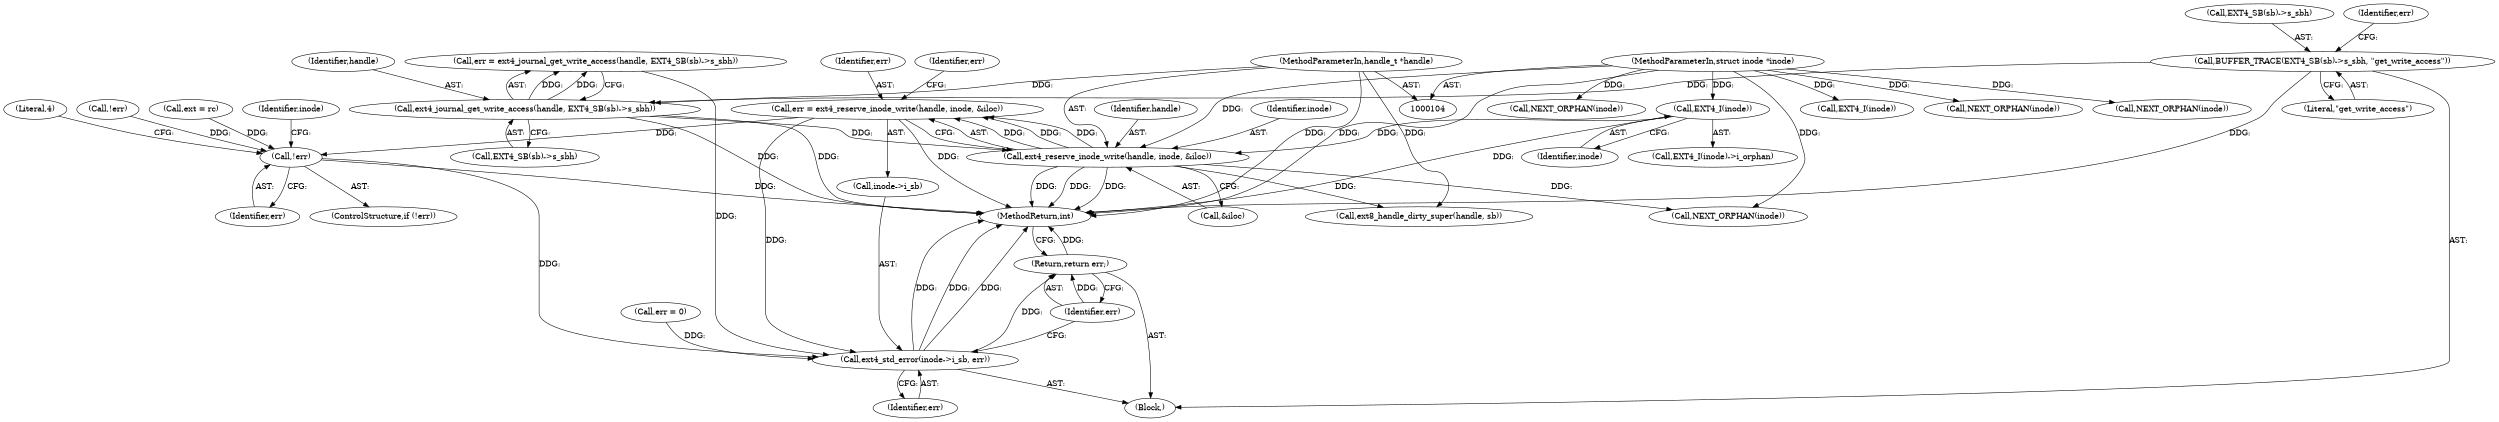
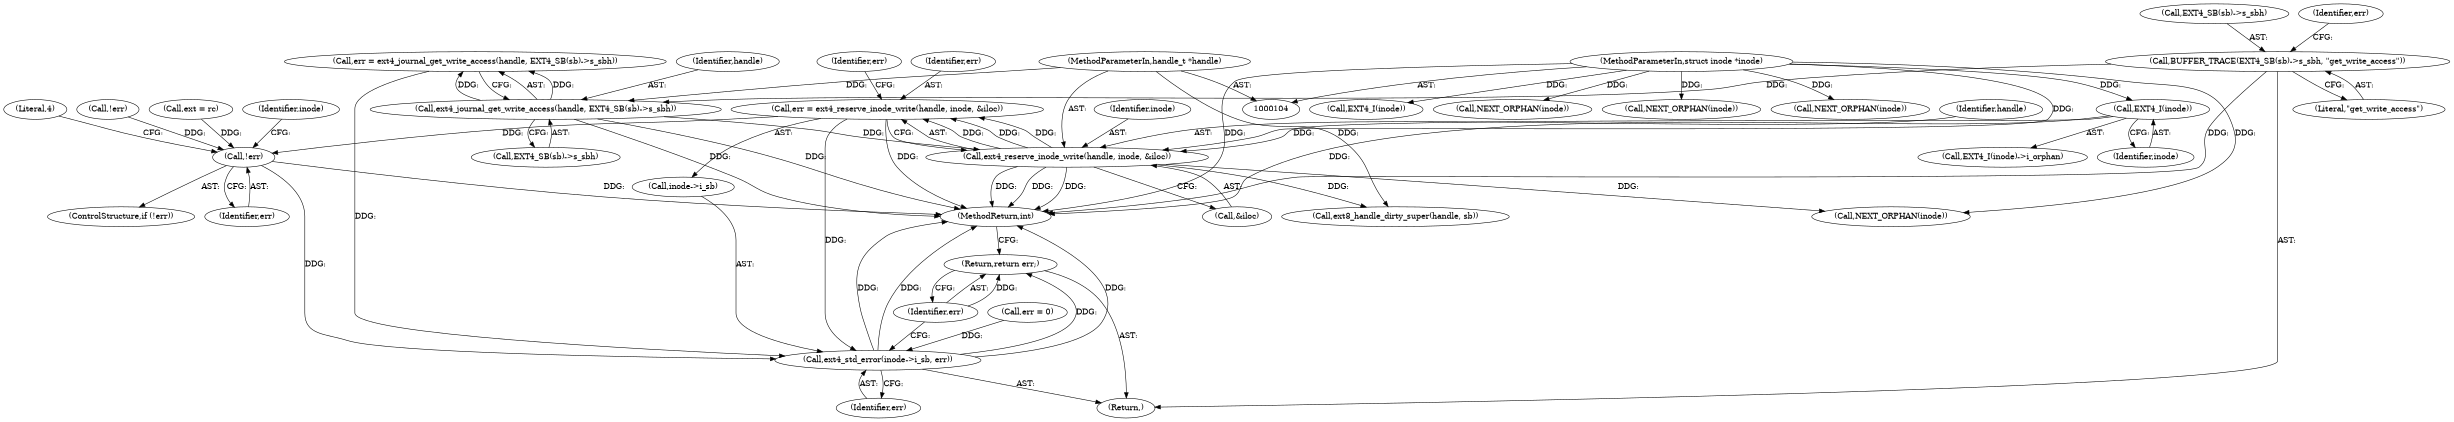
edge "(MethodParameterIn,handle_t *handle)" -> "(MethodReturn,int)": removed, label "DDG:"
edge "(Return,return err;)" -> "(MethodReturn,int)": removed, label "DDG:"
node "(Block,)": label "(Block,)" -> "(Return,)"
